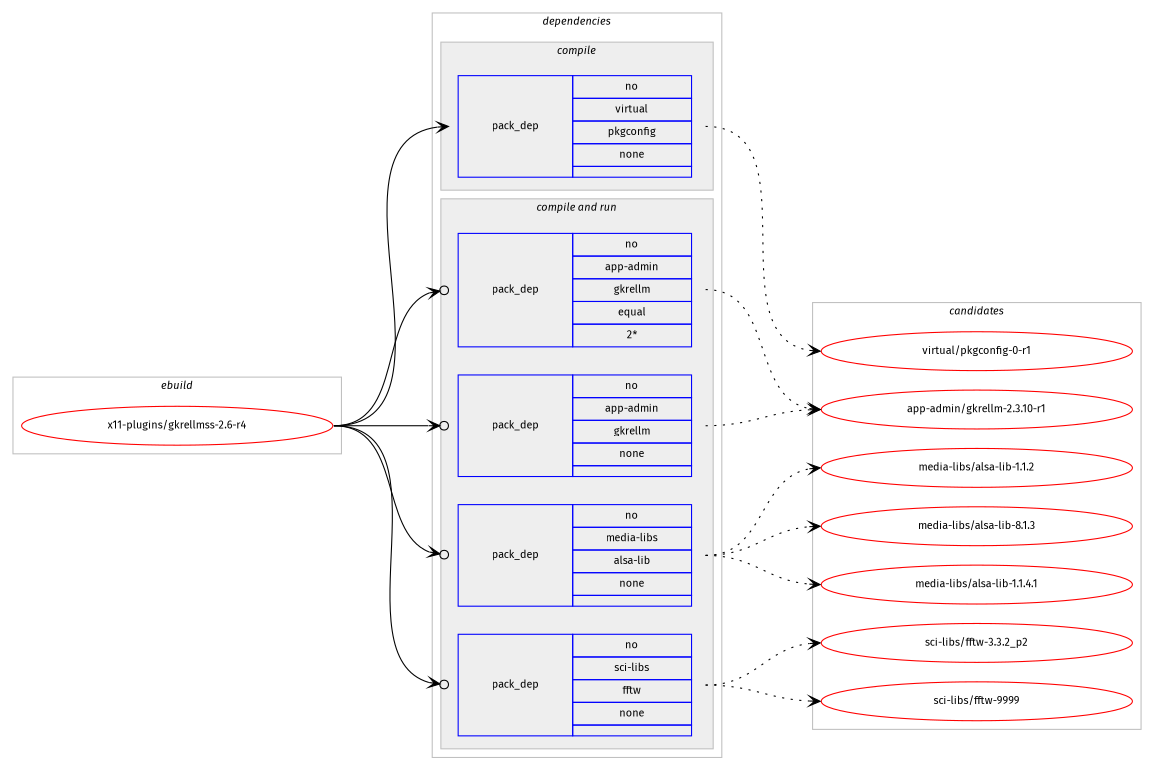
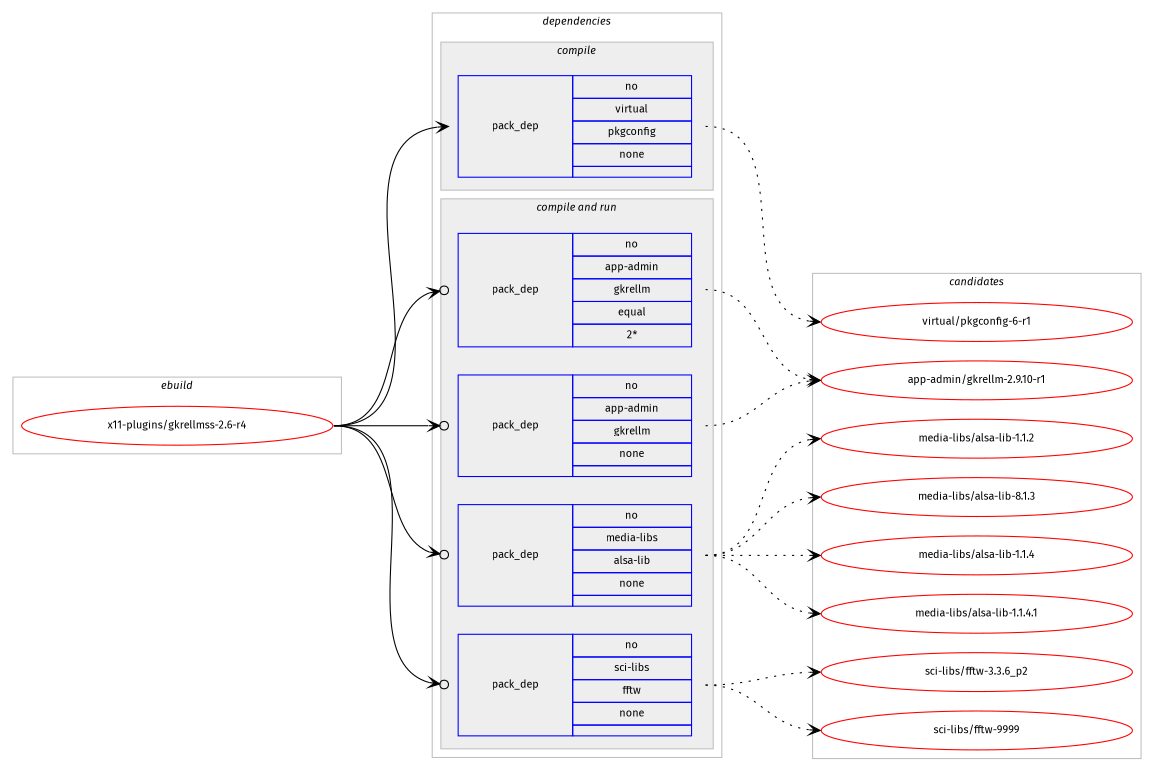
node "virtual/pkgconfig-0-r1": label "virtual/pkgconfig-0-r1" -> "virtual/pkgconfig-6-r1"
node "app-admin/gkrellm-2.3.10-r1": label "app-admin/gkrellm-2.3.10-r1" -> "app-admin/gkrellm-2.9.10-r1"
node "media-libs/alsa-lib-1.1.4": added
node "sci-libs/fftw-3.3.2_p2": label "sci-libs/fftw-3.3.2_p2" -> "sci-libs/fftw-3.3.6_p2"
